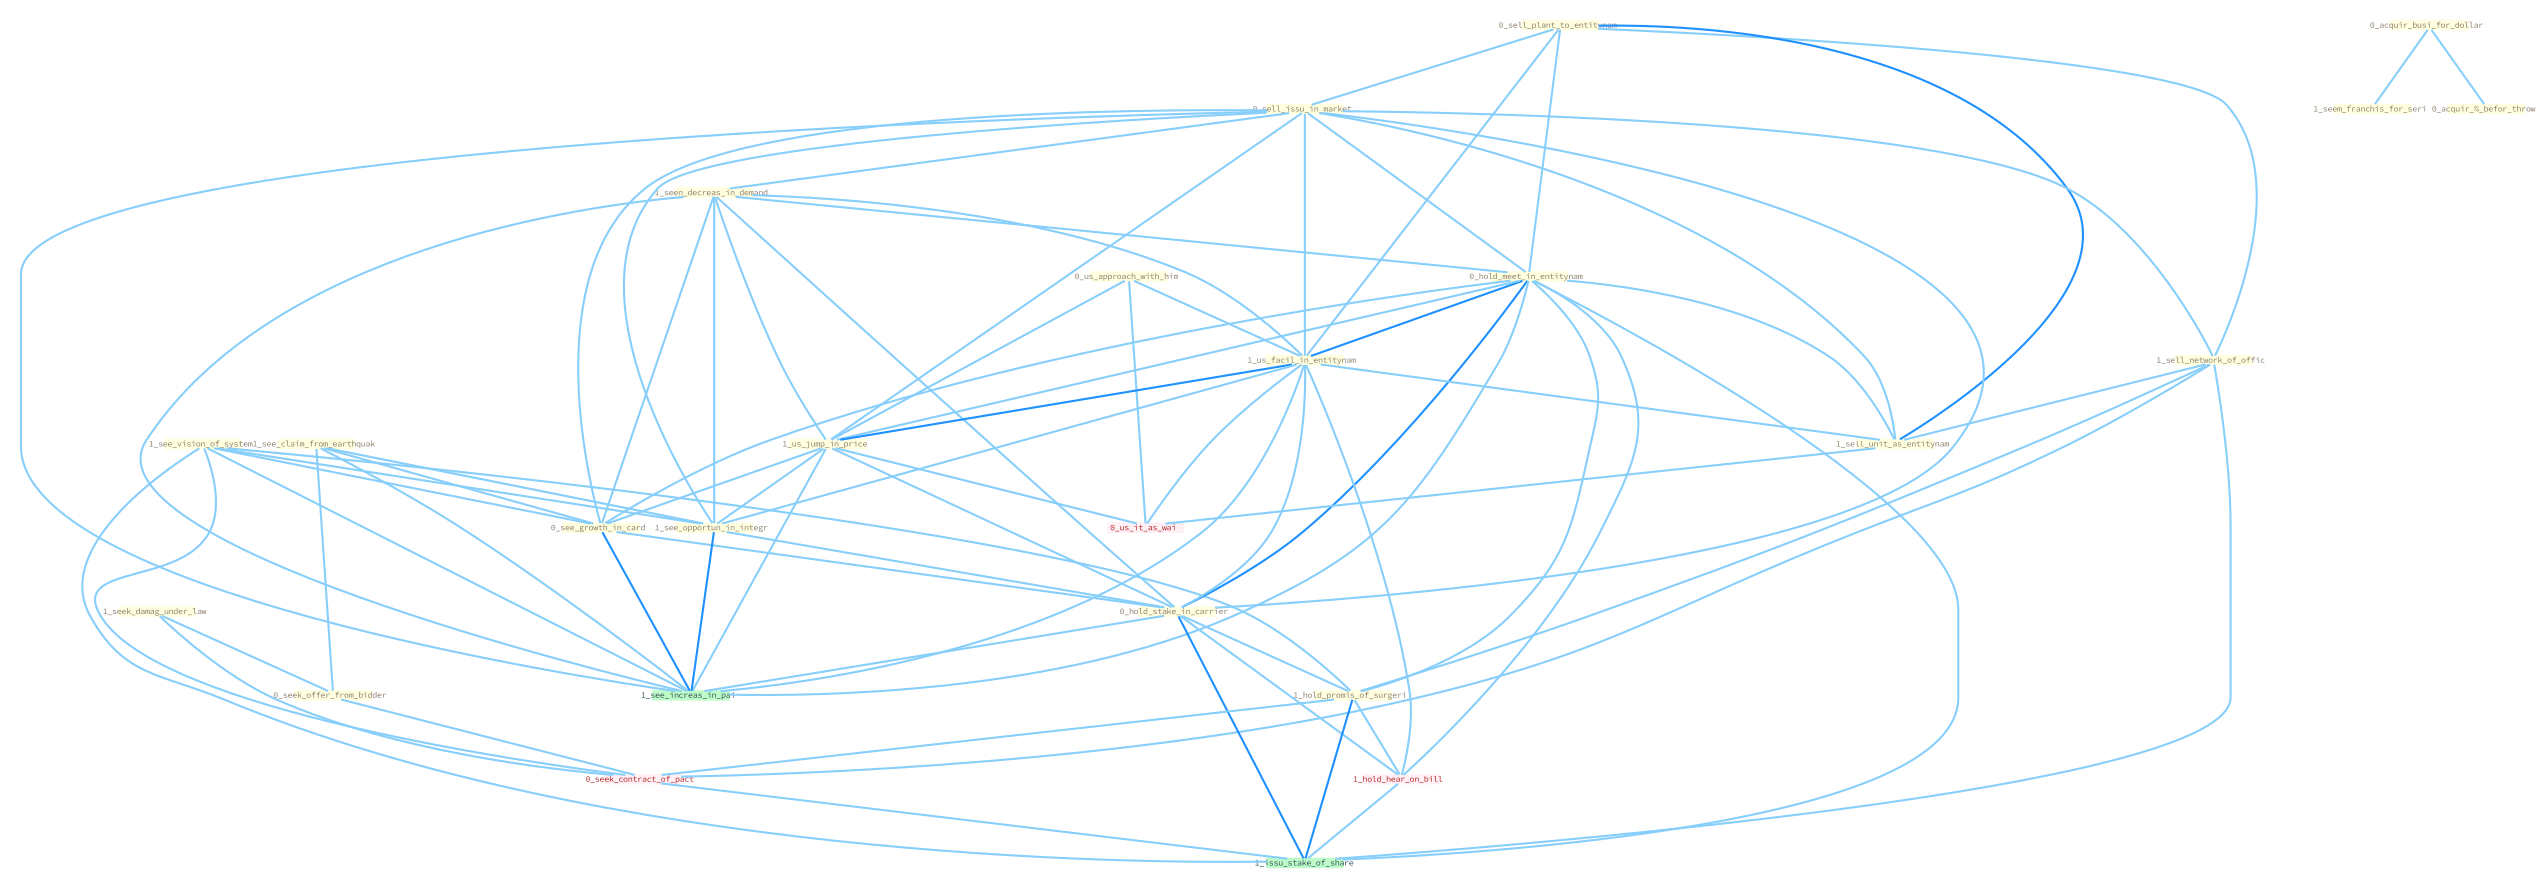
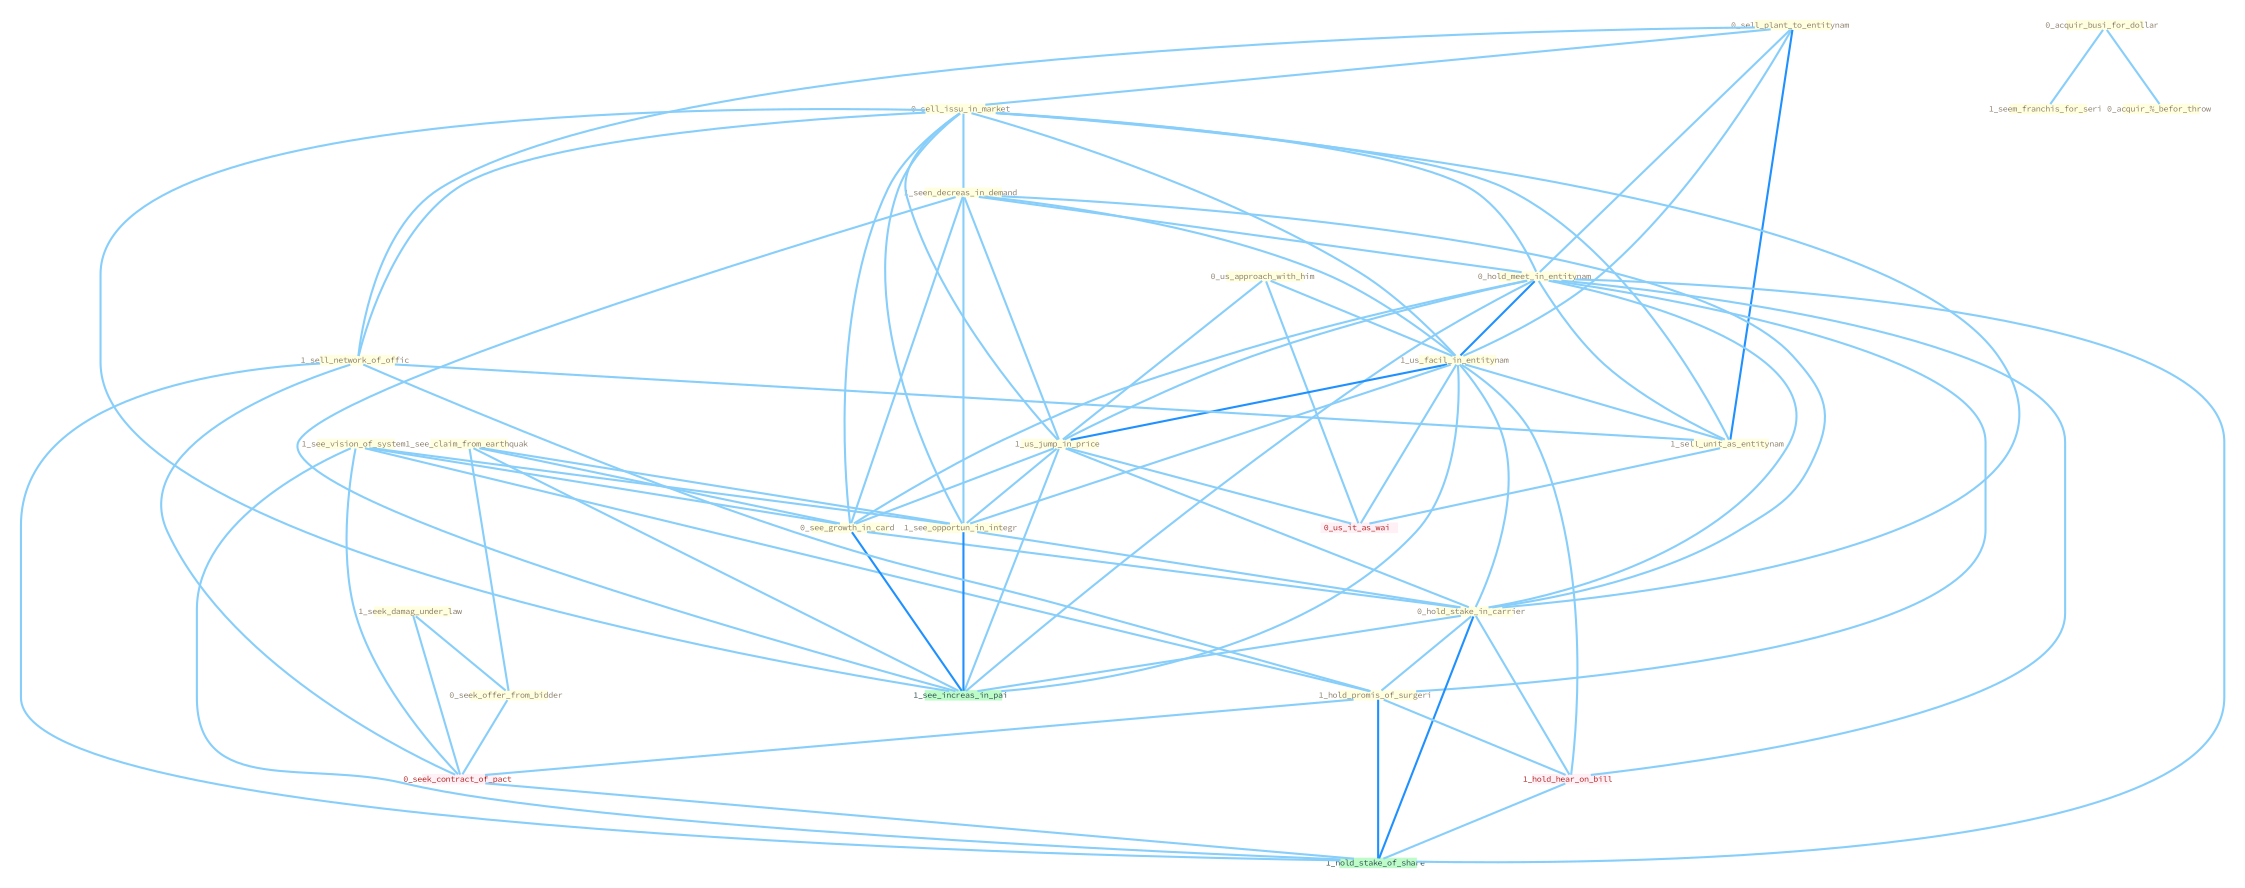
edge "0_hold_meet_in_entitynam" -- "0_hold_stake_in_carrier": color #1e90ff -> #87cefa
edge "1_see_vision_of_system" -- "1_see_increas_in_pai": removed
node "1_issu_stake_of_share": label "1_issu_stake_of_share" -> "1_hold_stake_of_share"
